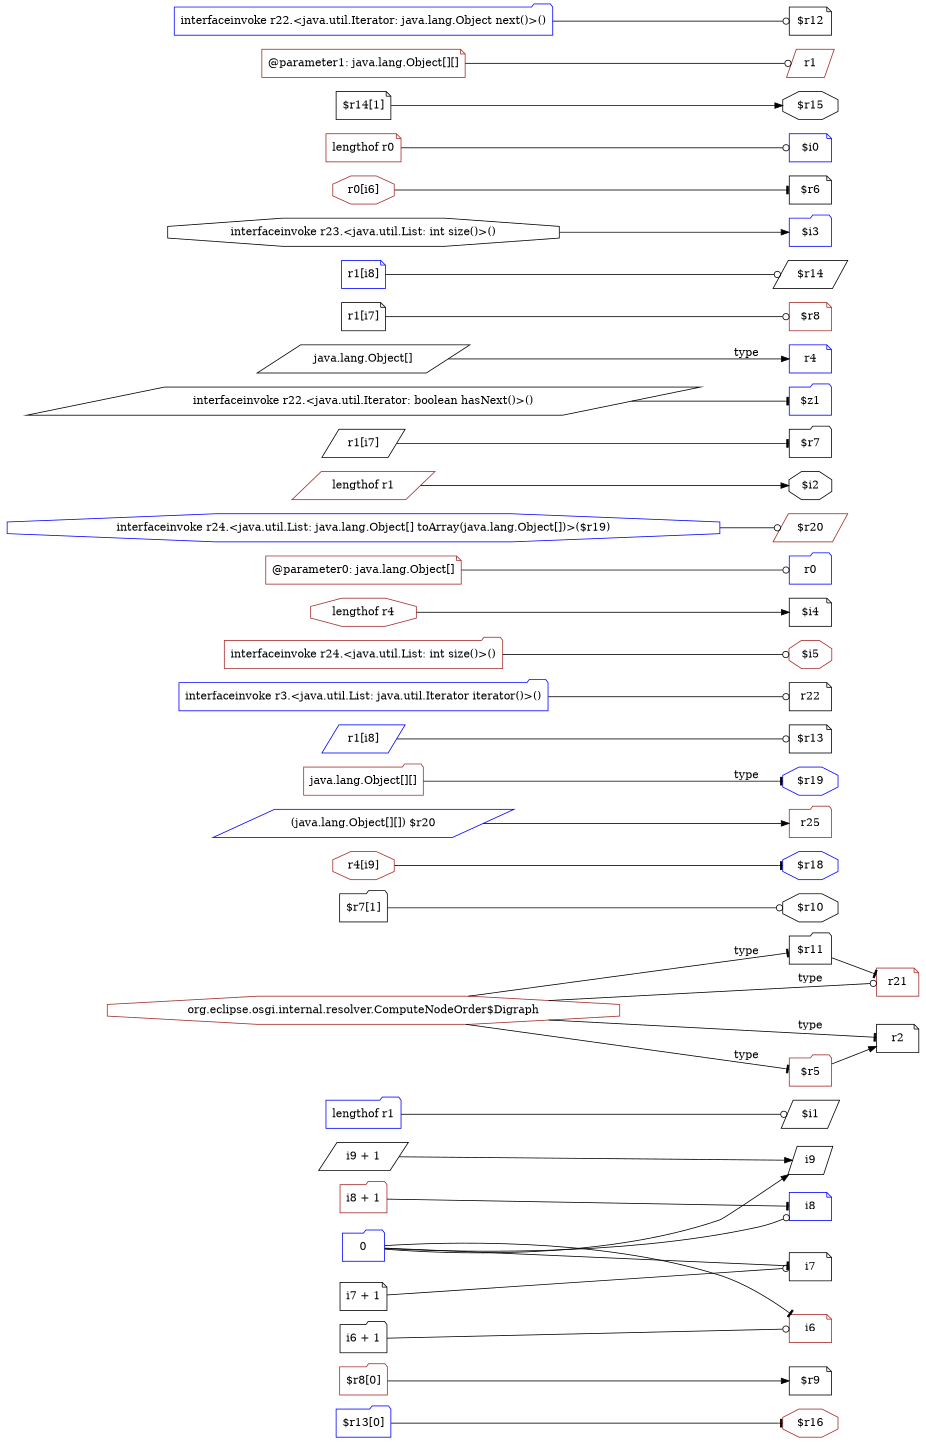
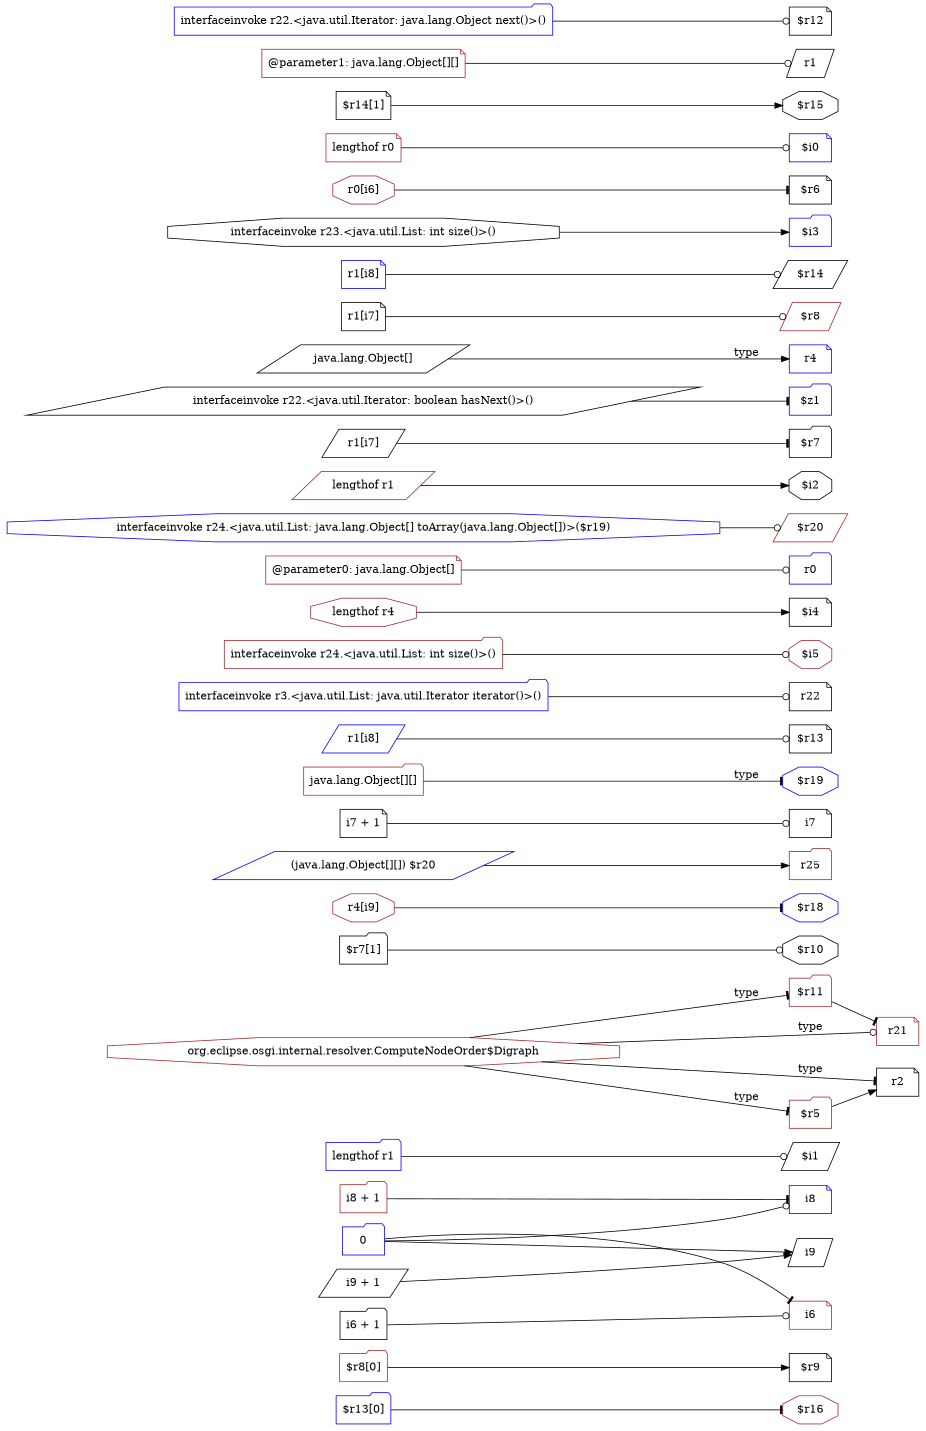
node "r1": color brown -> black
node "$r8": shape note -> parallelogram
node "$r11": color black -> brown
edge "0" -> "i7": removed
